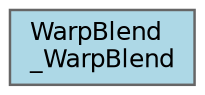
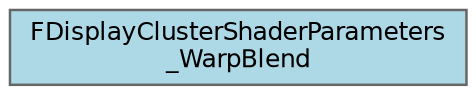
node "WarpBlend _WarpBlend": label "WarpBlend _WarpBlend" -> "FDisplayClusterShaderParameters _WarpBlend"
